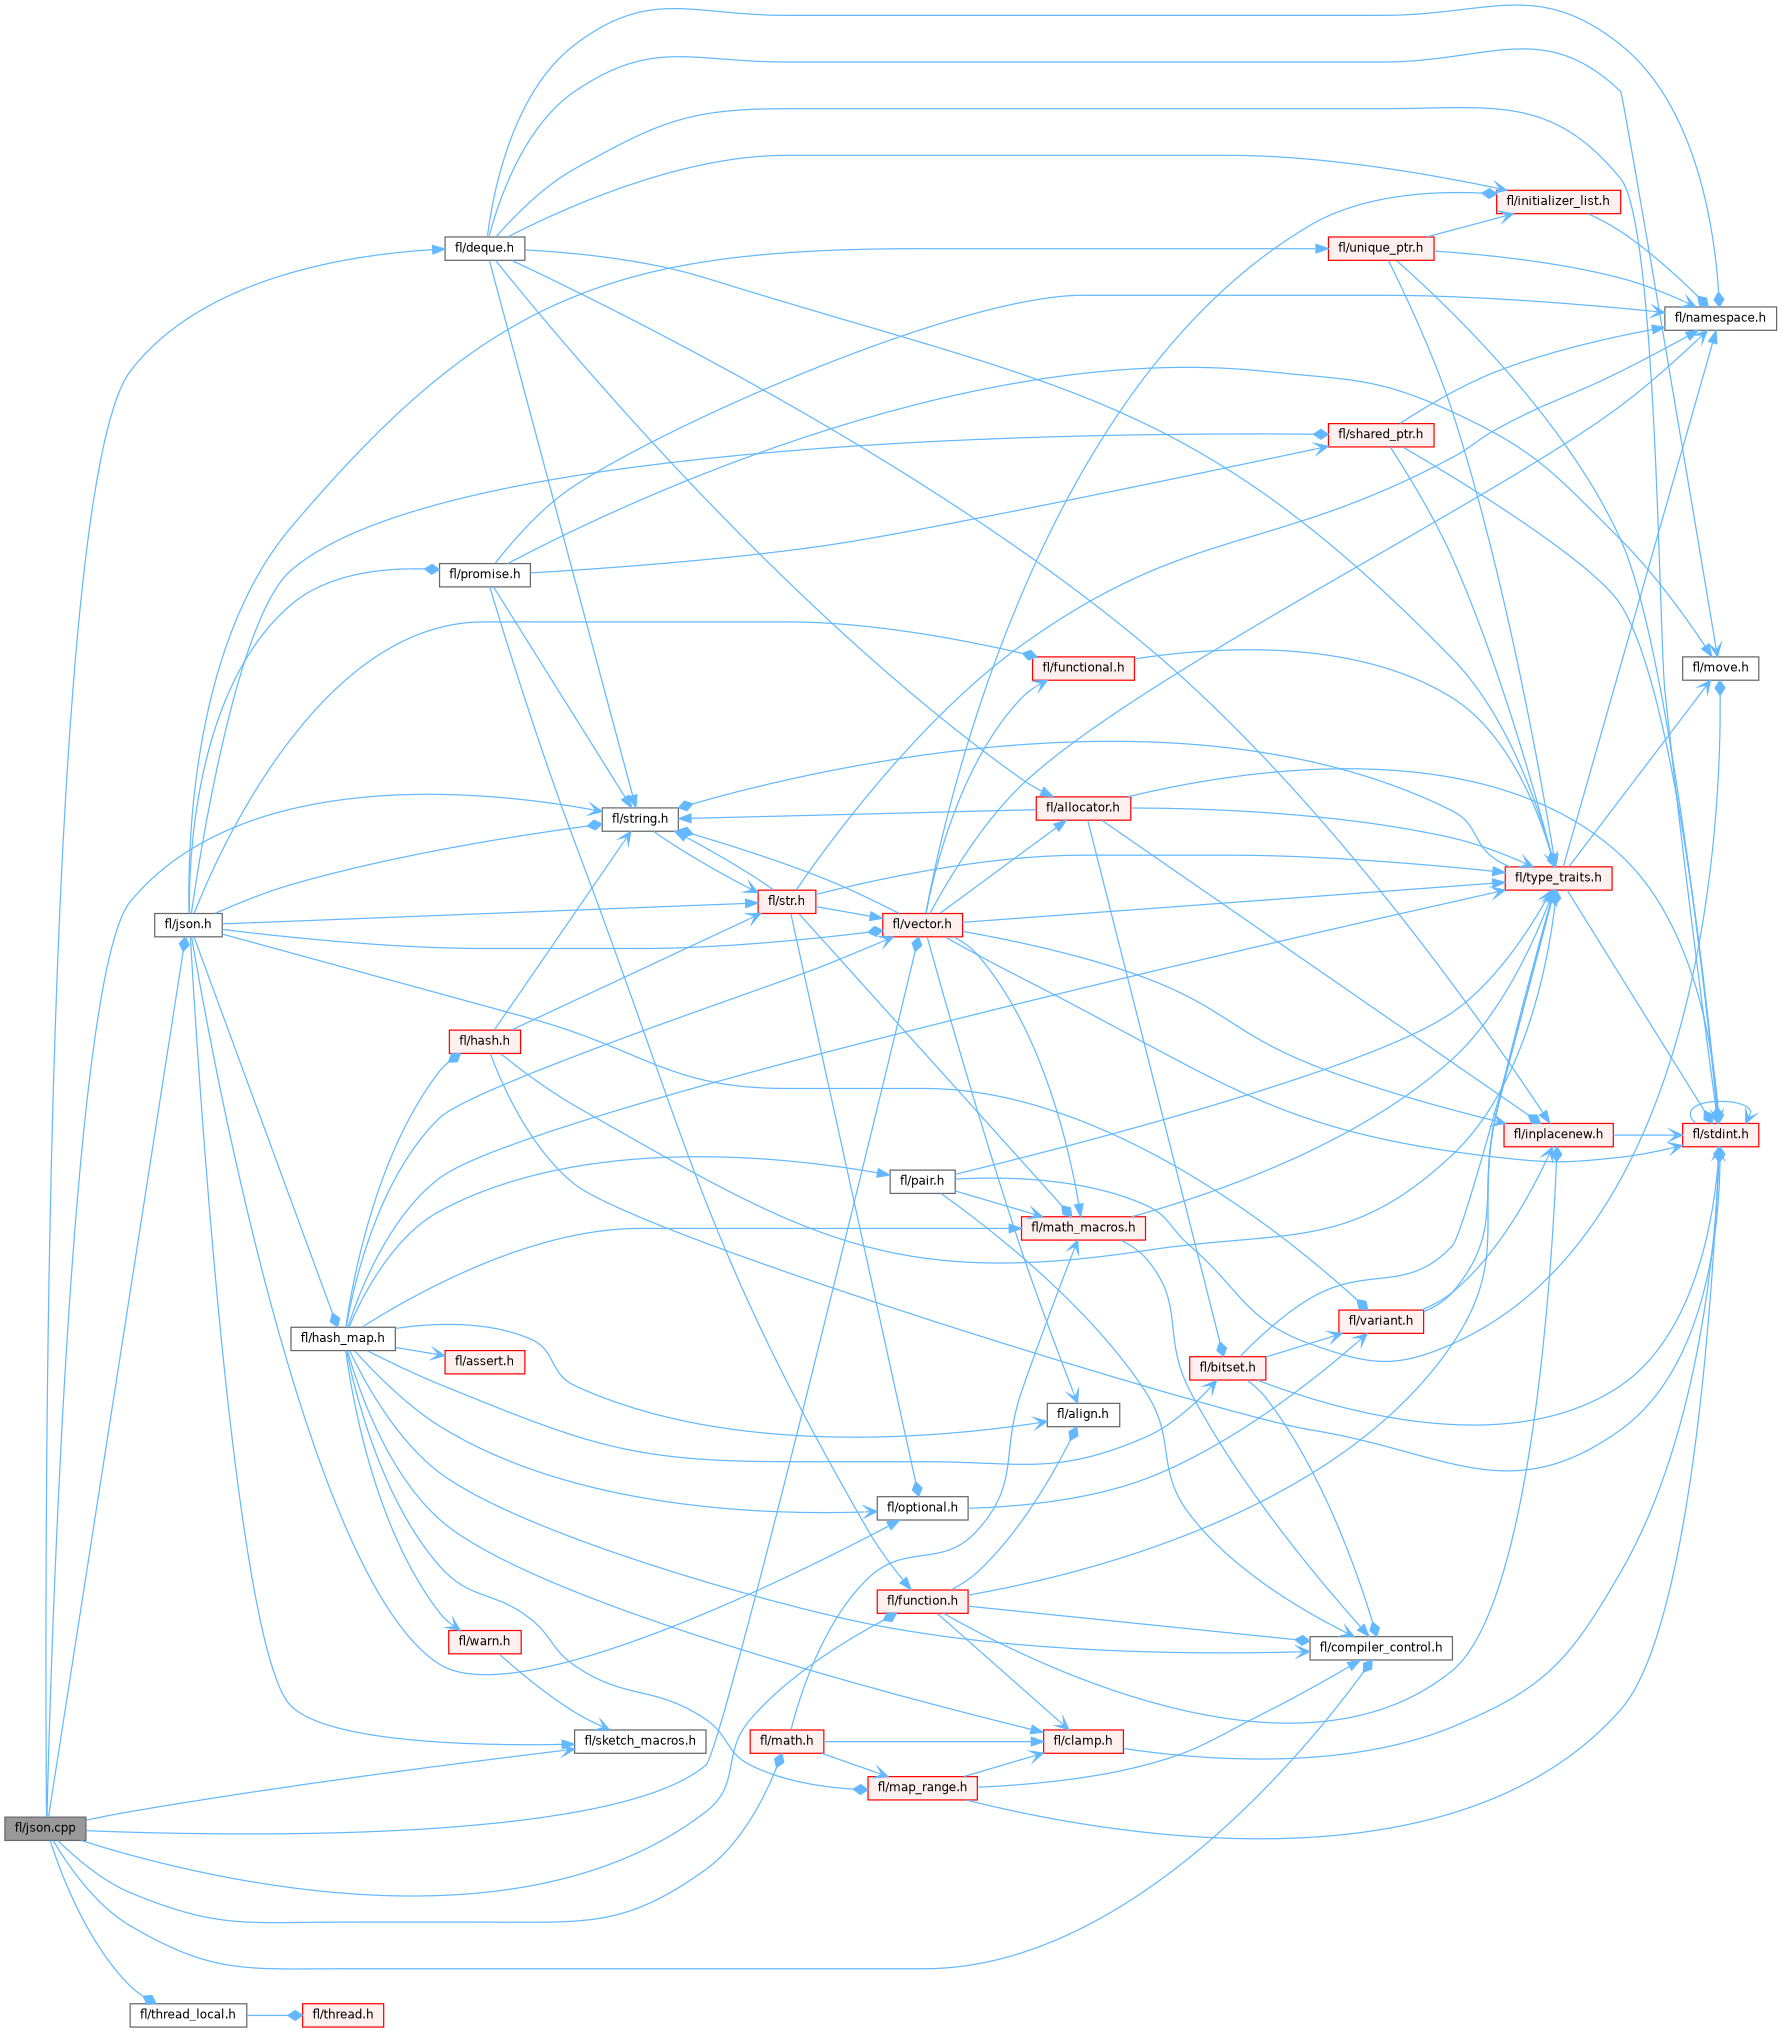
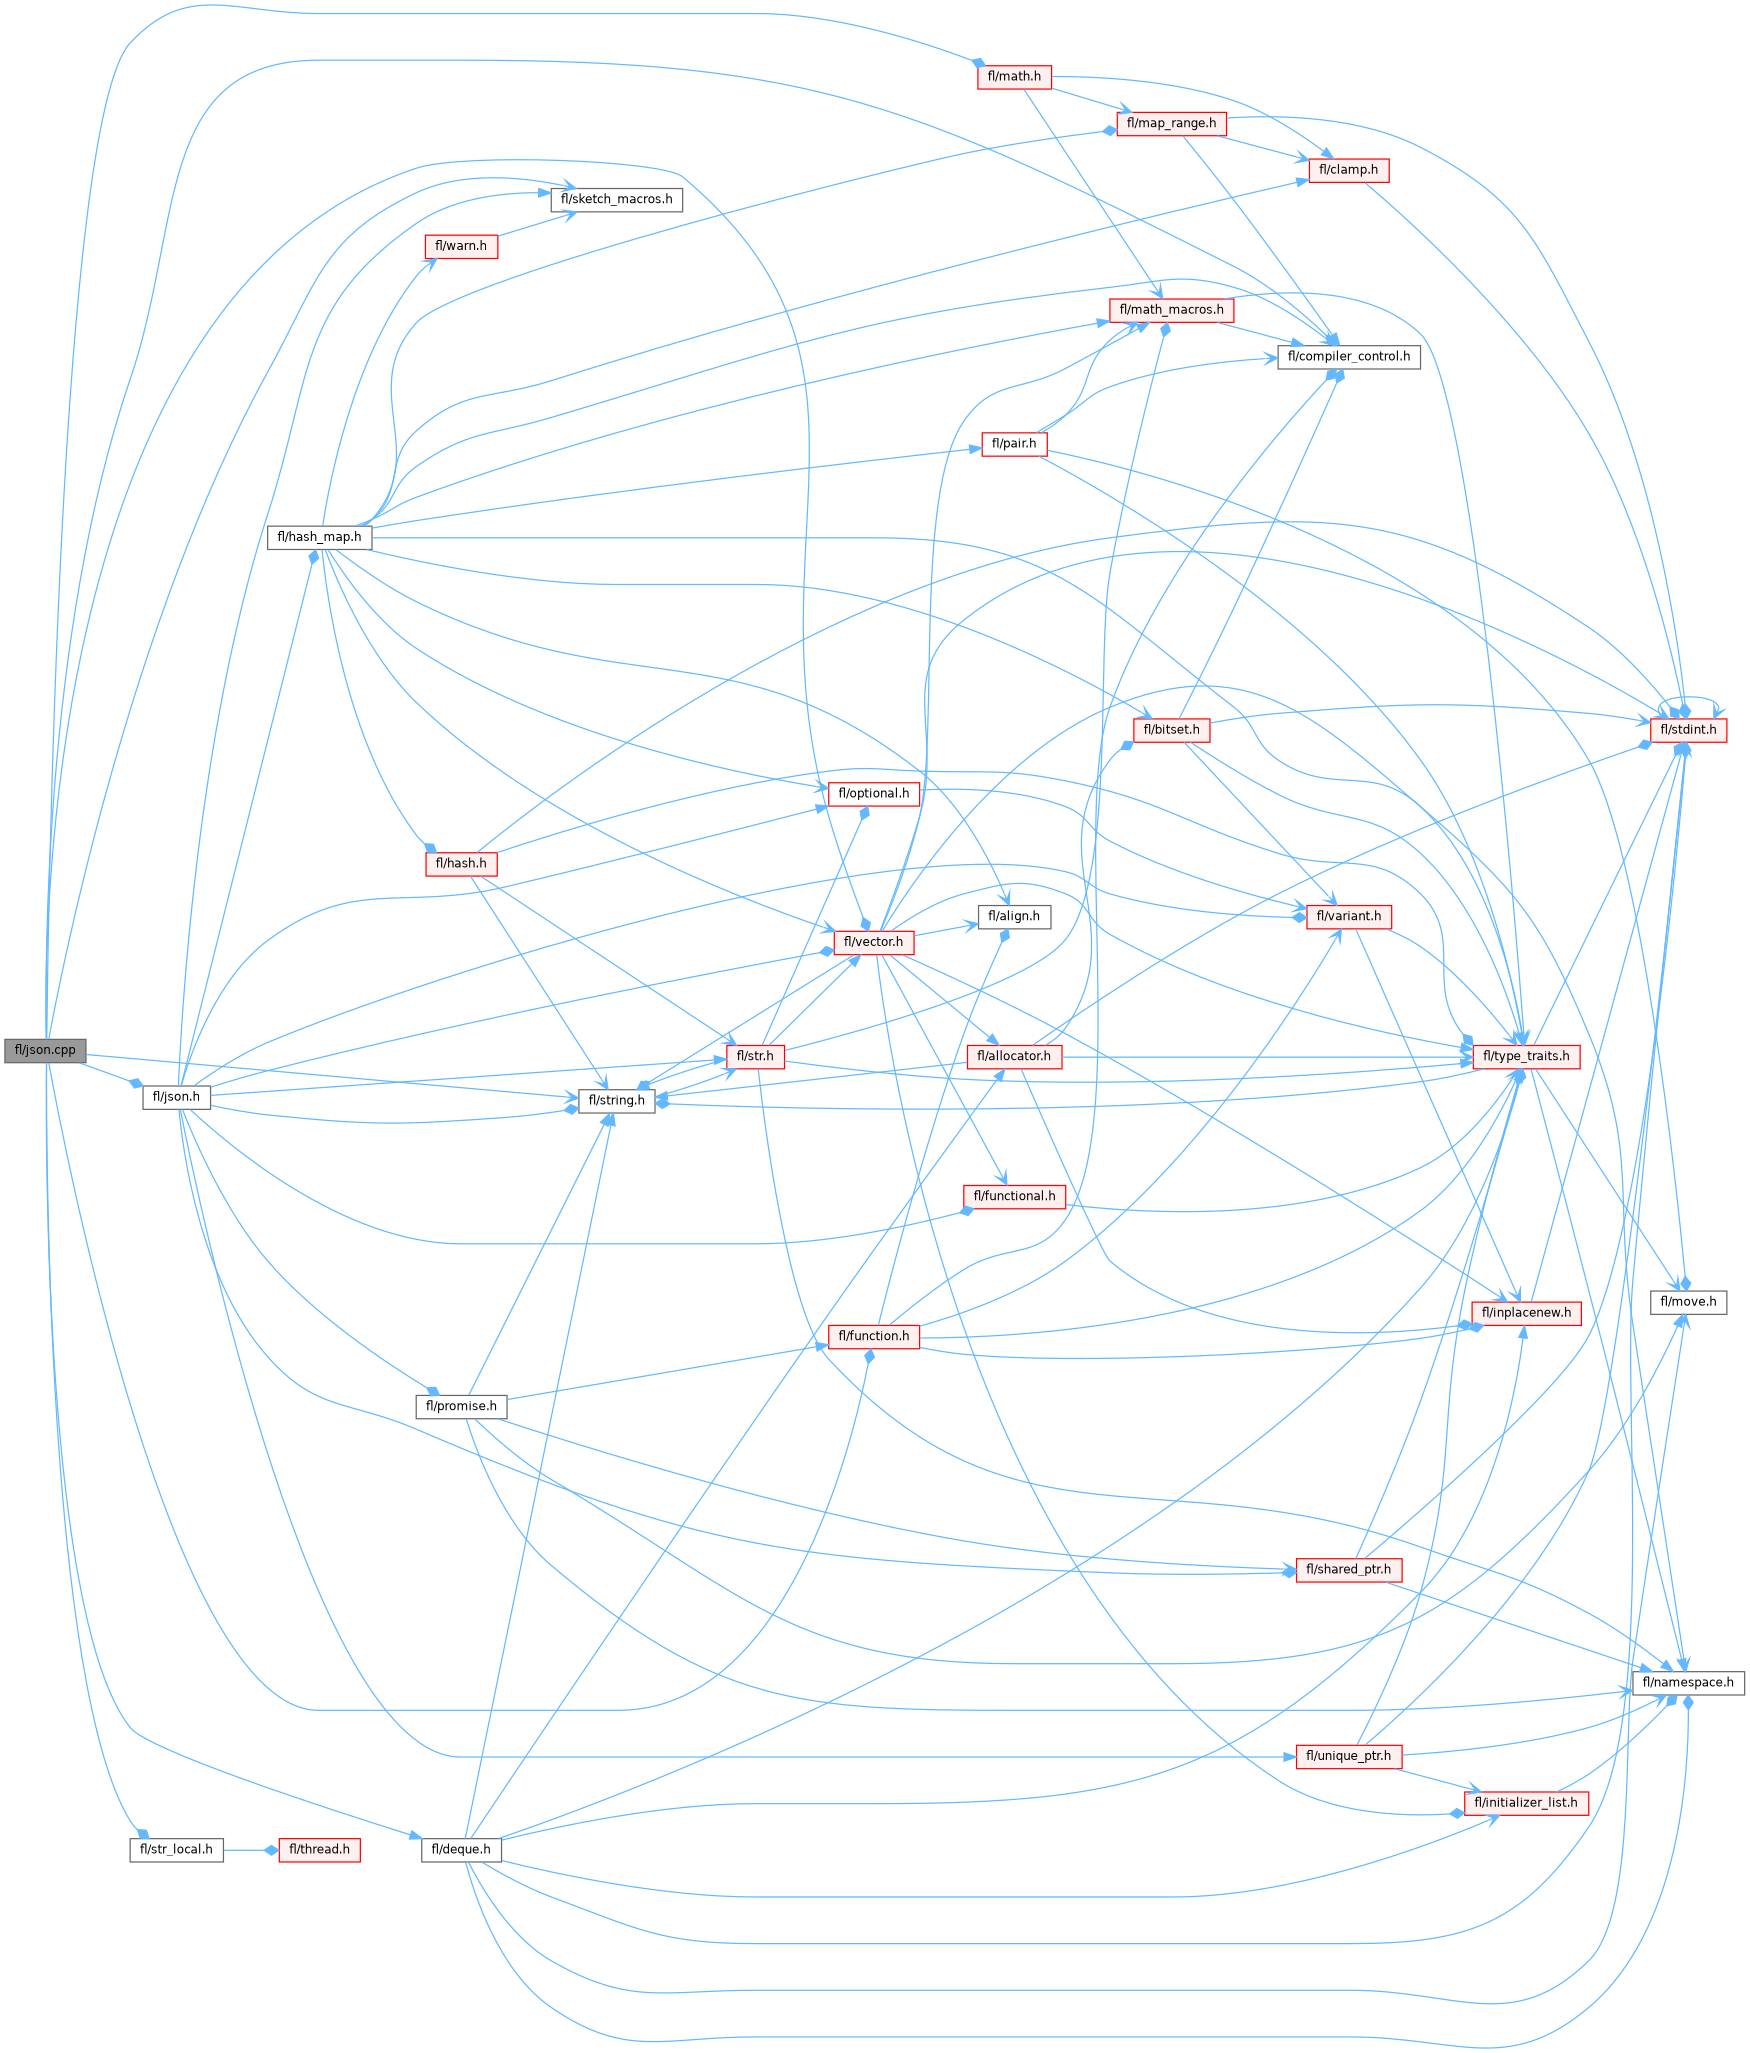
node "fl/pair.h": color grey40 -> red
node "fl/assert.h": removed
node "fl/optional.h": color grey40 -> red
edge "fl/function.h" -> "fl/clamp.h": now "fl/function.h" -> "fl/variant.h"
node "fl/thread_local.h": label "fl/thread_local.h" -> "fl/str_local.h"
